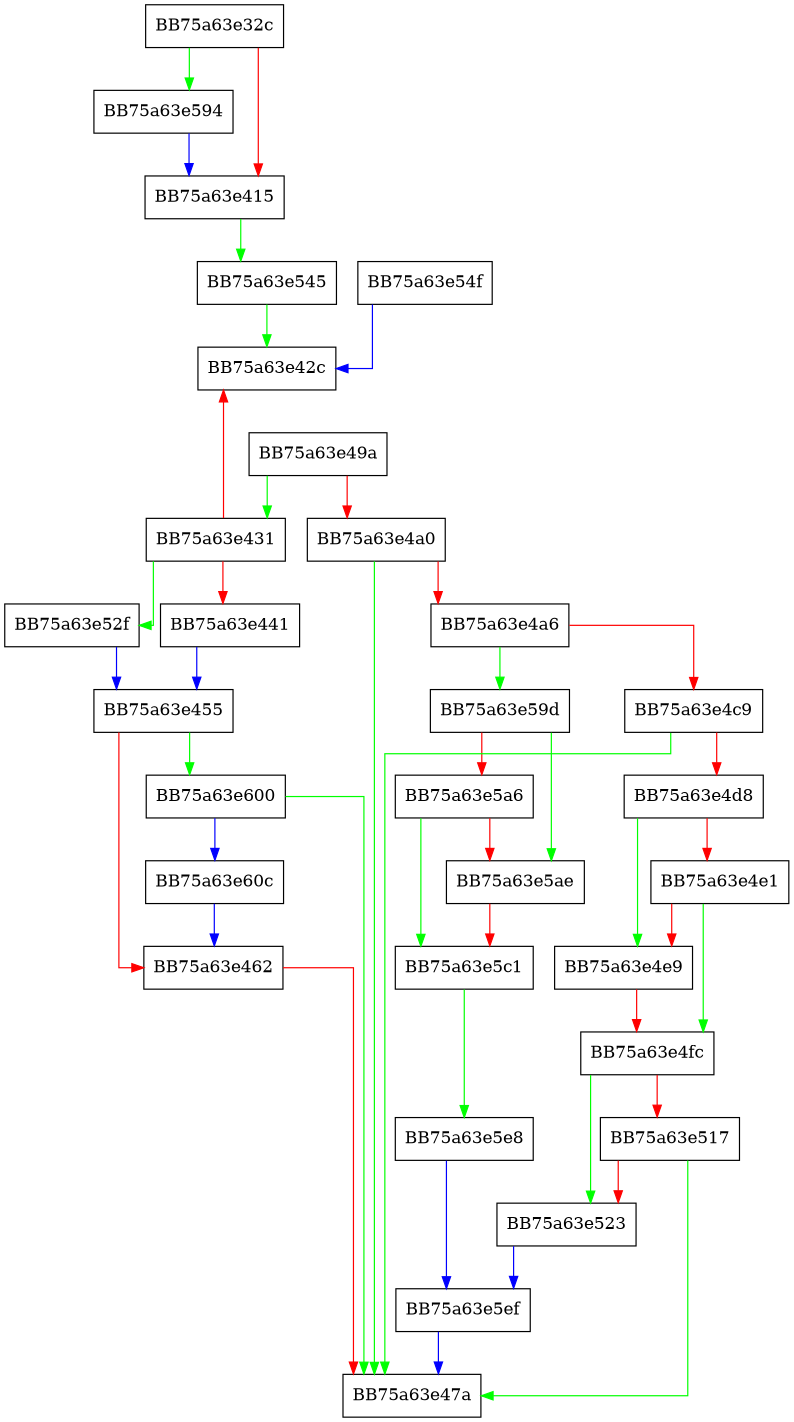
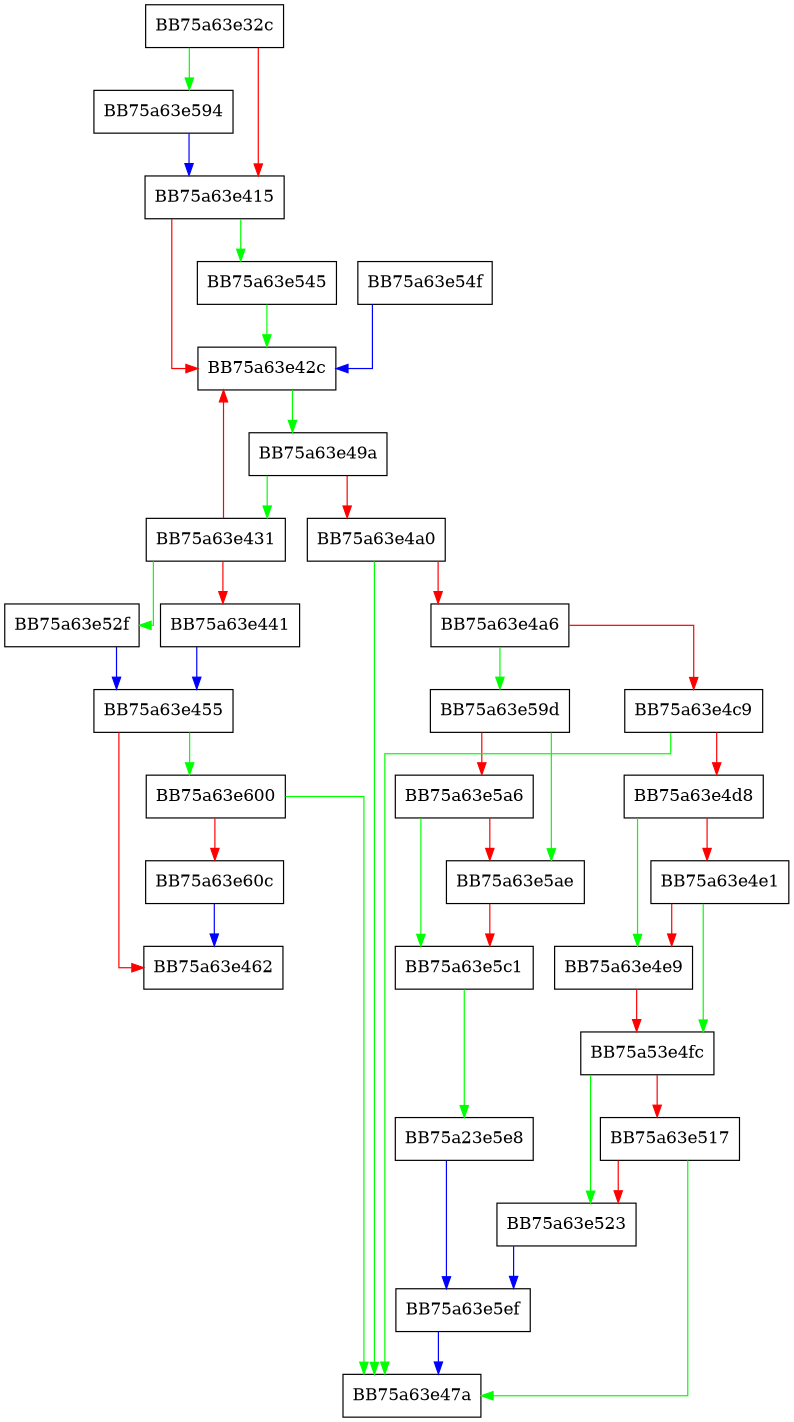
edge "BB75a63e415" -> "BB75a63e42c": added
edge "BB75a63e42c" -> "BB75a63e49a": added
edge "BB75a63e600" -> "BB75a63e60c": color blue -> red
node "BB75a63e4fc": label "BB75a63e4fc" -> "BB75a53e4fc"
edge "BB75a63e462" -> "BB75a63e47a": removed
node "BB75a63e5e8": label "BB75a63e5e8" -> "BB75a23e5e8"
